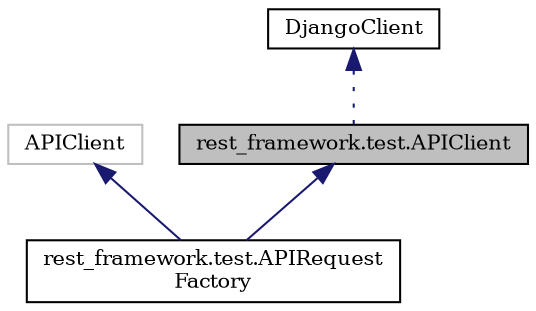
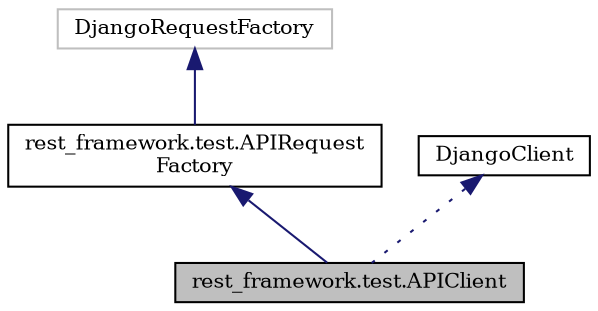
node "APIClient": label "APIClient" -> "DjangoRequestFactory"
edge "rest_framework.test.APIRequest Factory" -> "rest_framework.test.APIClient": reversed
